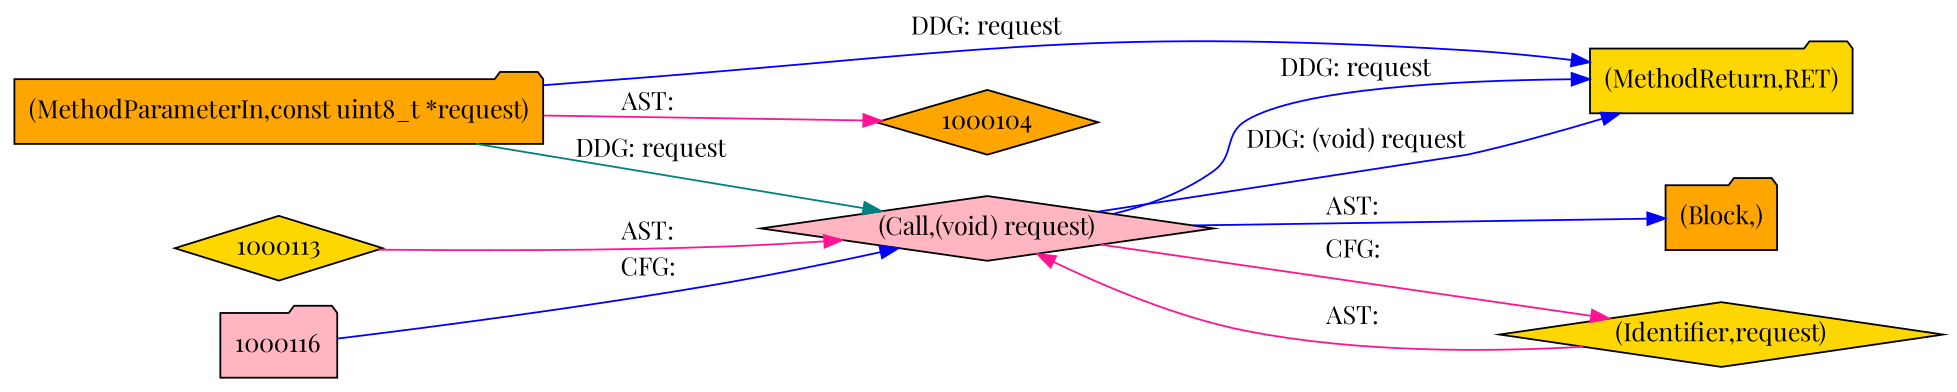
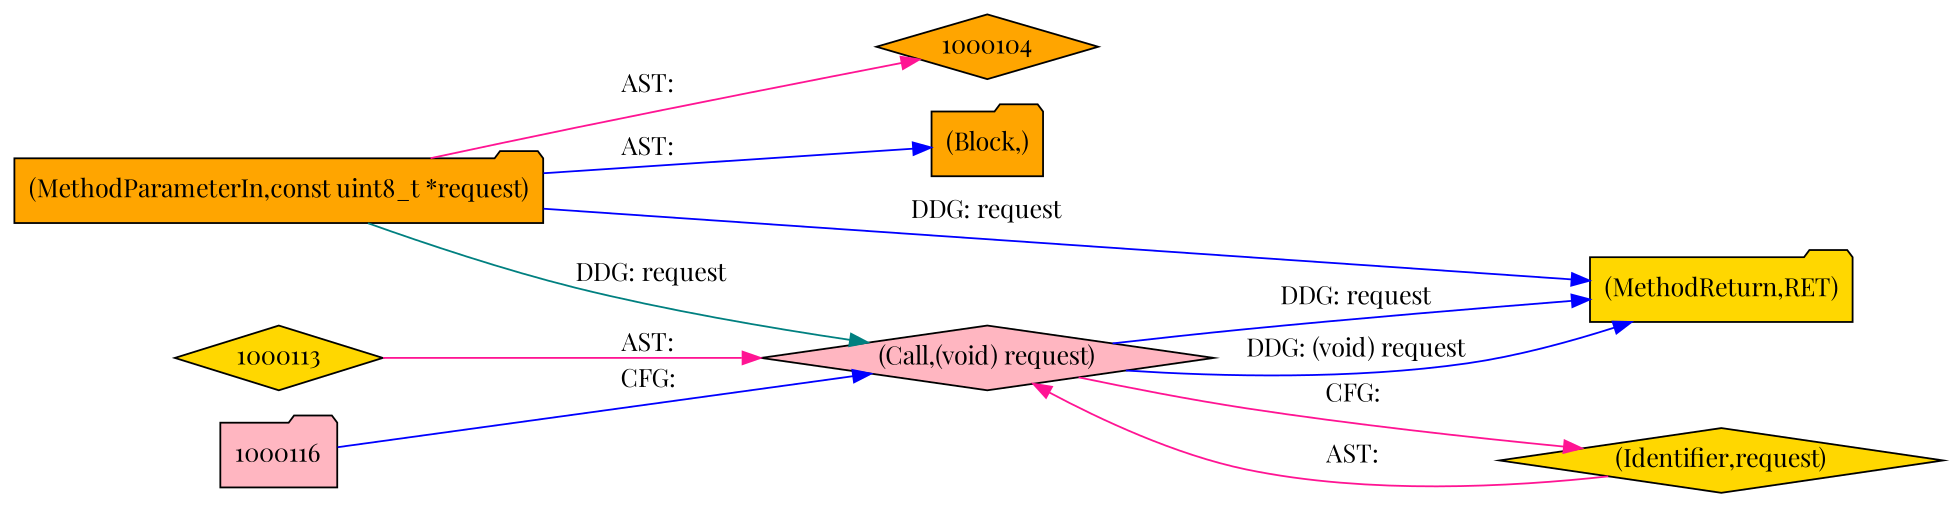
edge "(Call,(void) request)" -> "(Block,)": now "(MethodParameterIn,const uint8_t *request)" -> "(Block,)"
